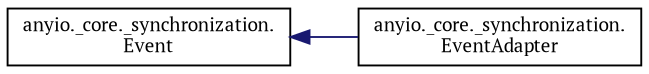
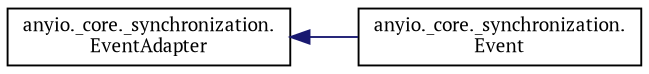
edge "anyio._core._synchronization. EventAdapter" -> "anyio._core._synchronization. Event": reversed
